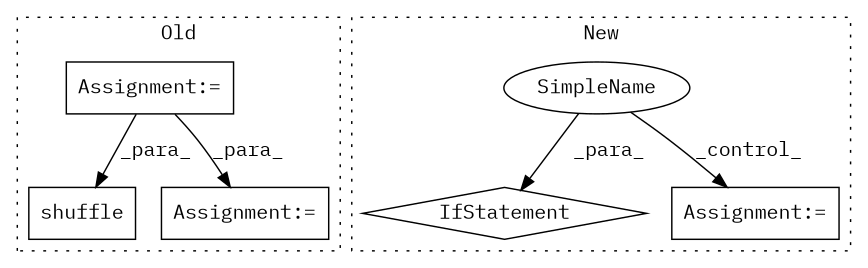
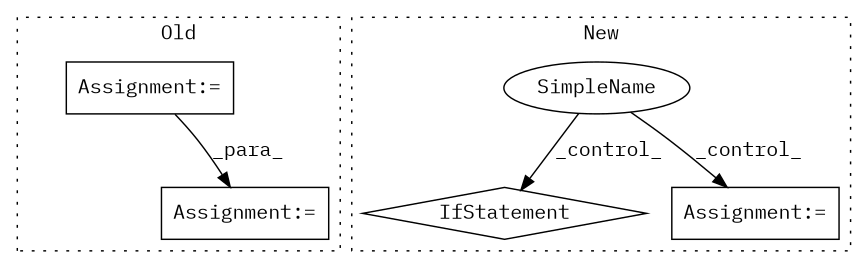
edge "SimpleName" -> "IfStatement": label "_para_" -> "_control_"
node "shuffle": removed
